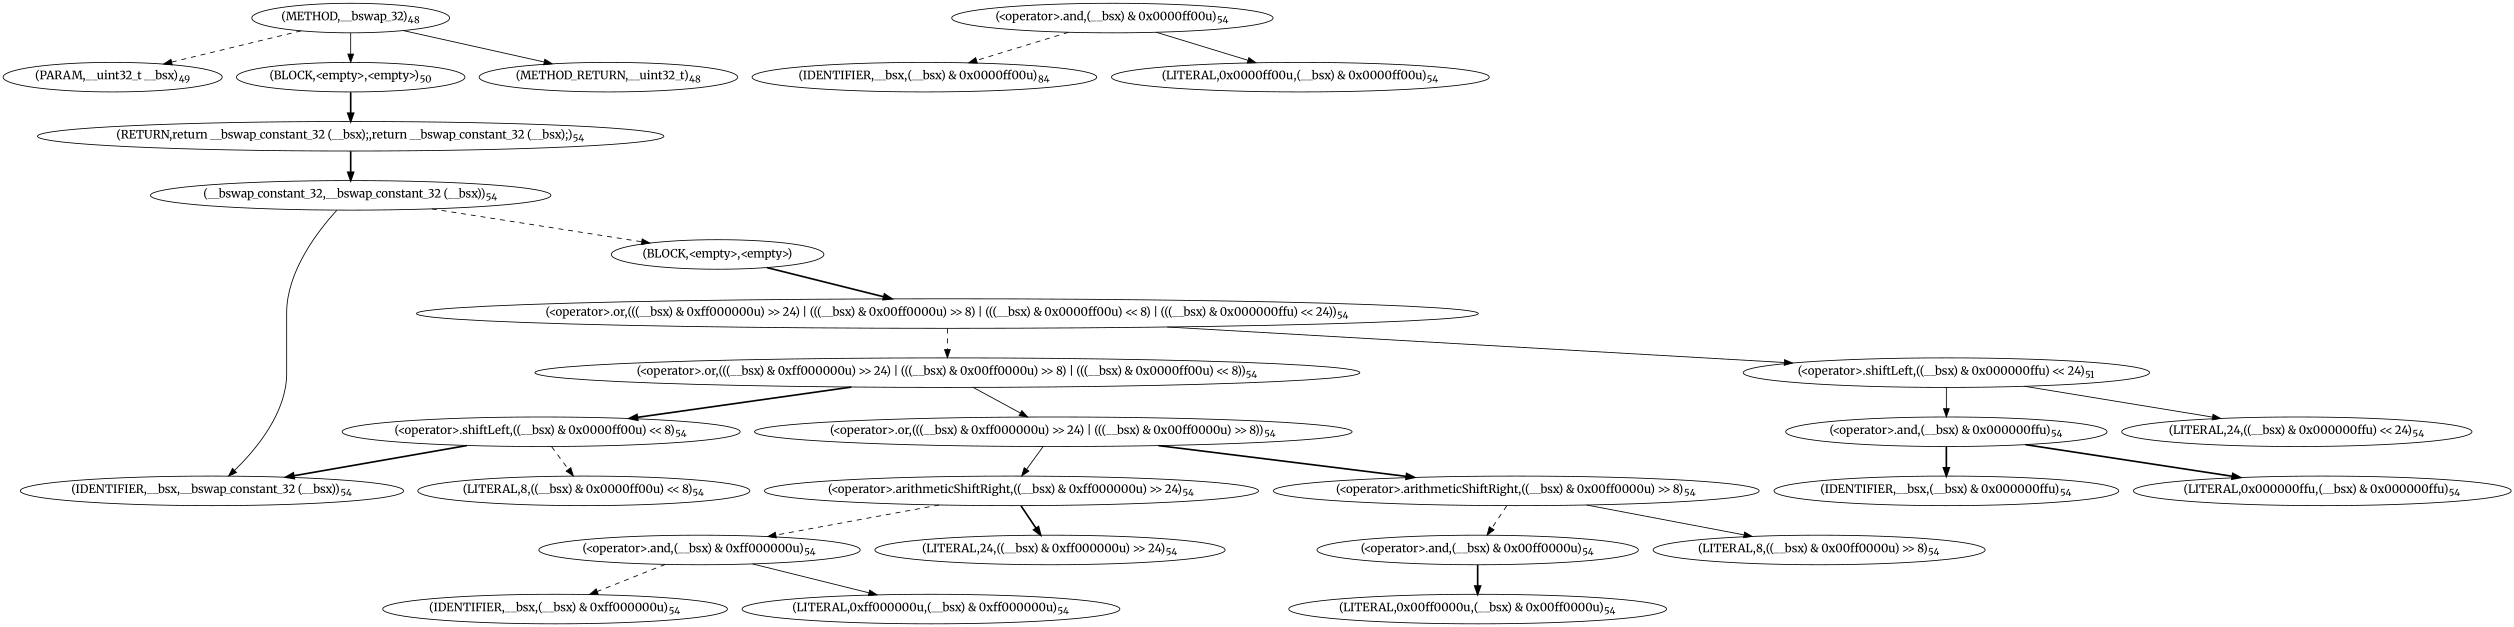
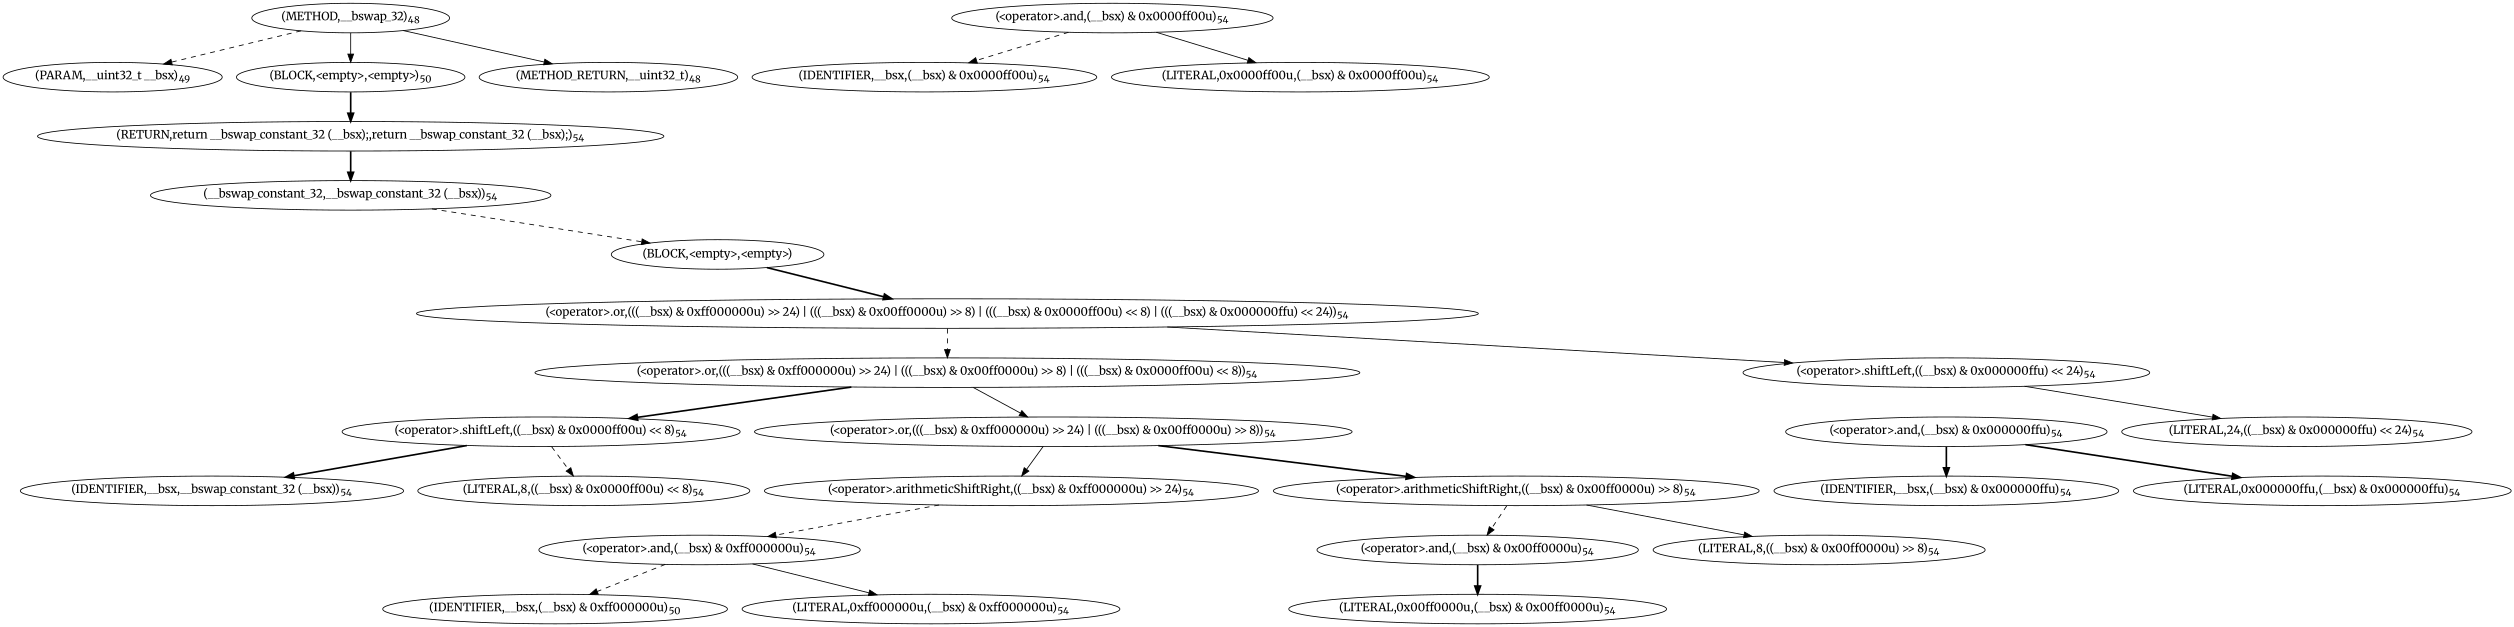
node "(IDENTIFIER,__bsx,(__bsx) & 0x0000ff00u)": text "84" -> "54"
edge "(__bswap_constant_32,__bswap_constant_32 (__bsx))" -> "(IDENTIFIER,__bsx,__bswap_constant_32 (__bsx))": removed
node "(<operator>.shiftLeft,((__bsx) & 0x000000ffu) << 24)": text "51" -> "54"
edge "(<operator>.shiftLeft,((__bsx) & 0x000000ffu) << 24)" -> "(<operator>.and,(__bsx) & 0x000000ffu)": removed
node "(LITERAL,24,((__bsx) & 0xff000000u) >> 24)": removed
node "(IDENTIFIER,__bsx,(__bsx) & 0xff000000u)": text "54" -> "50"
